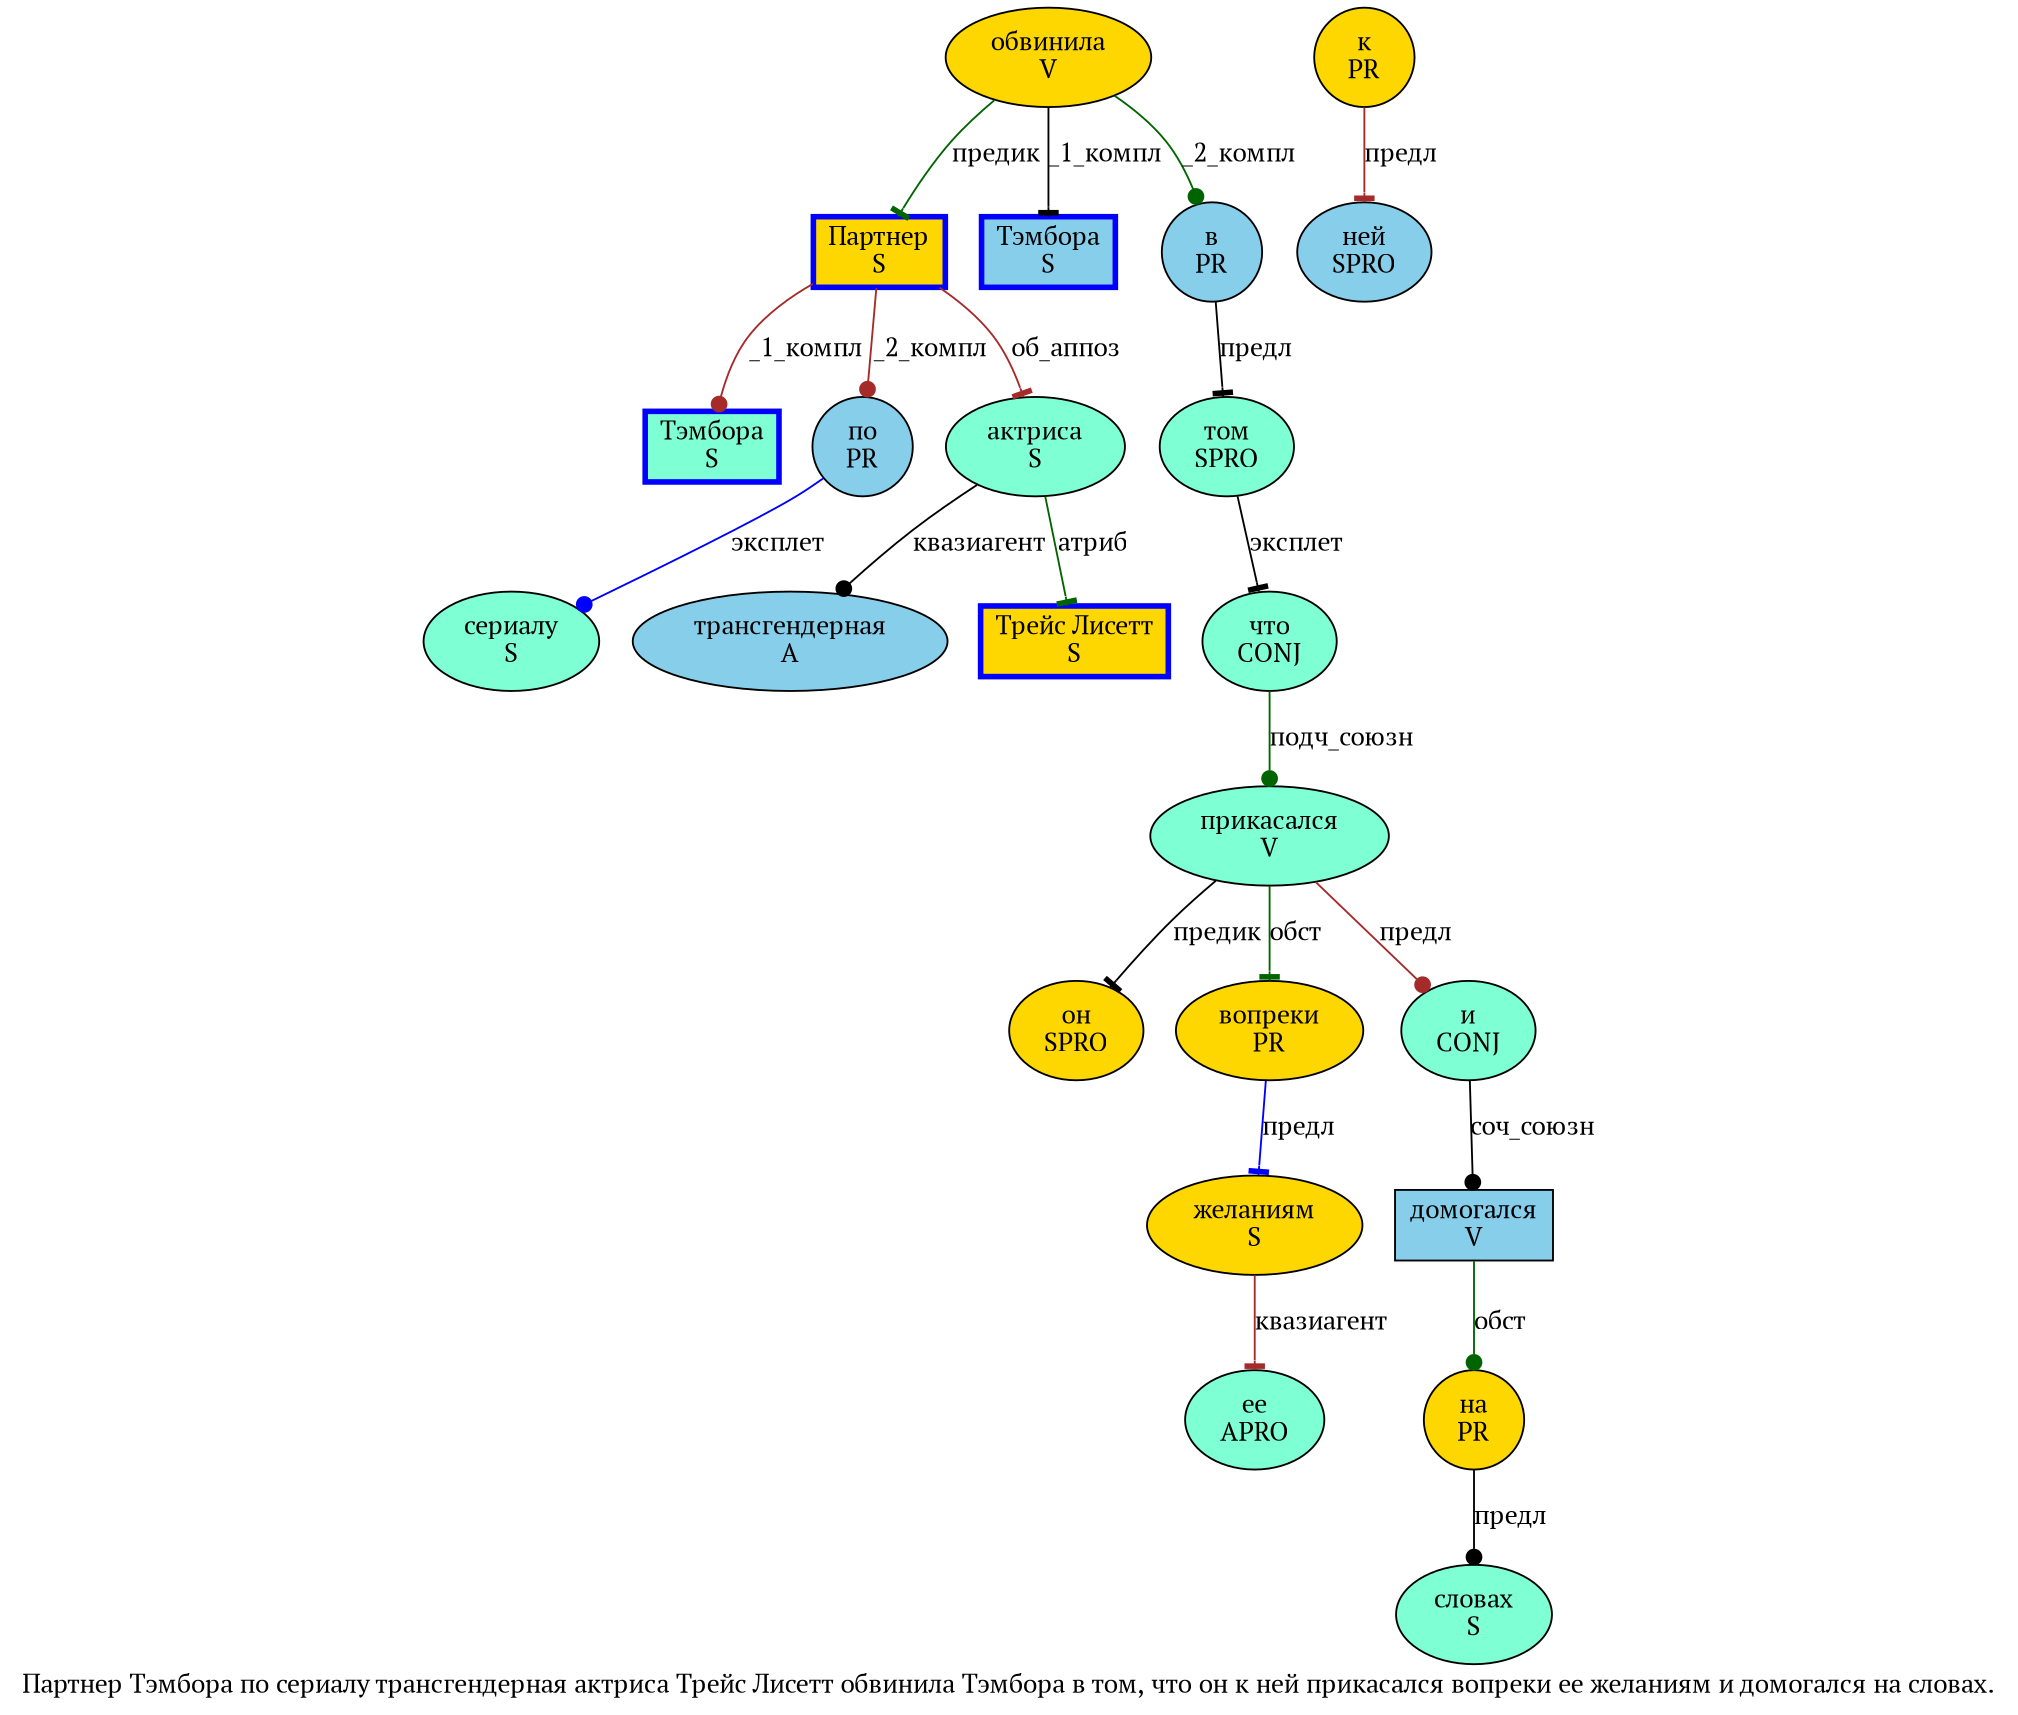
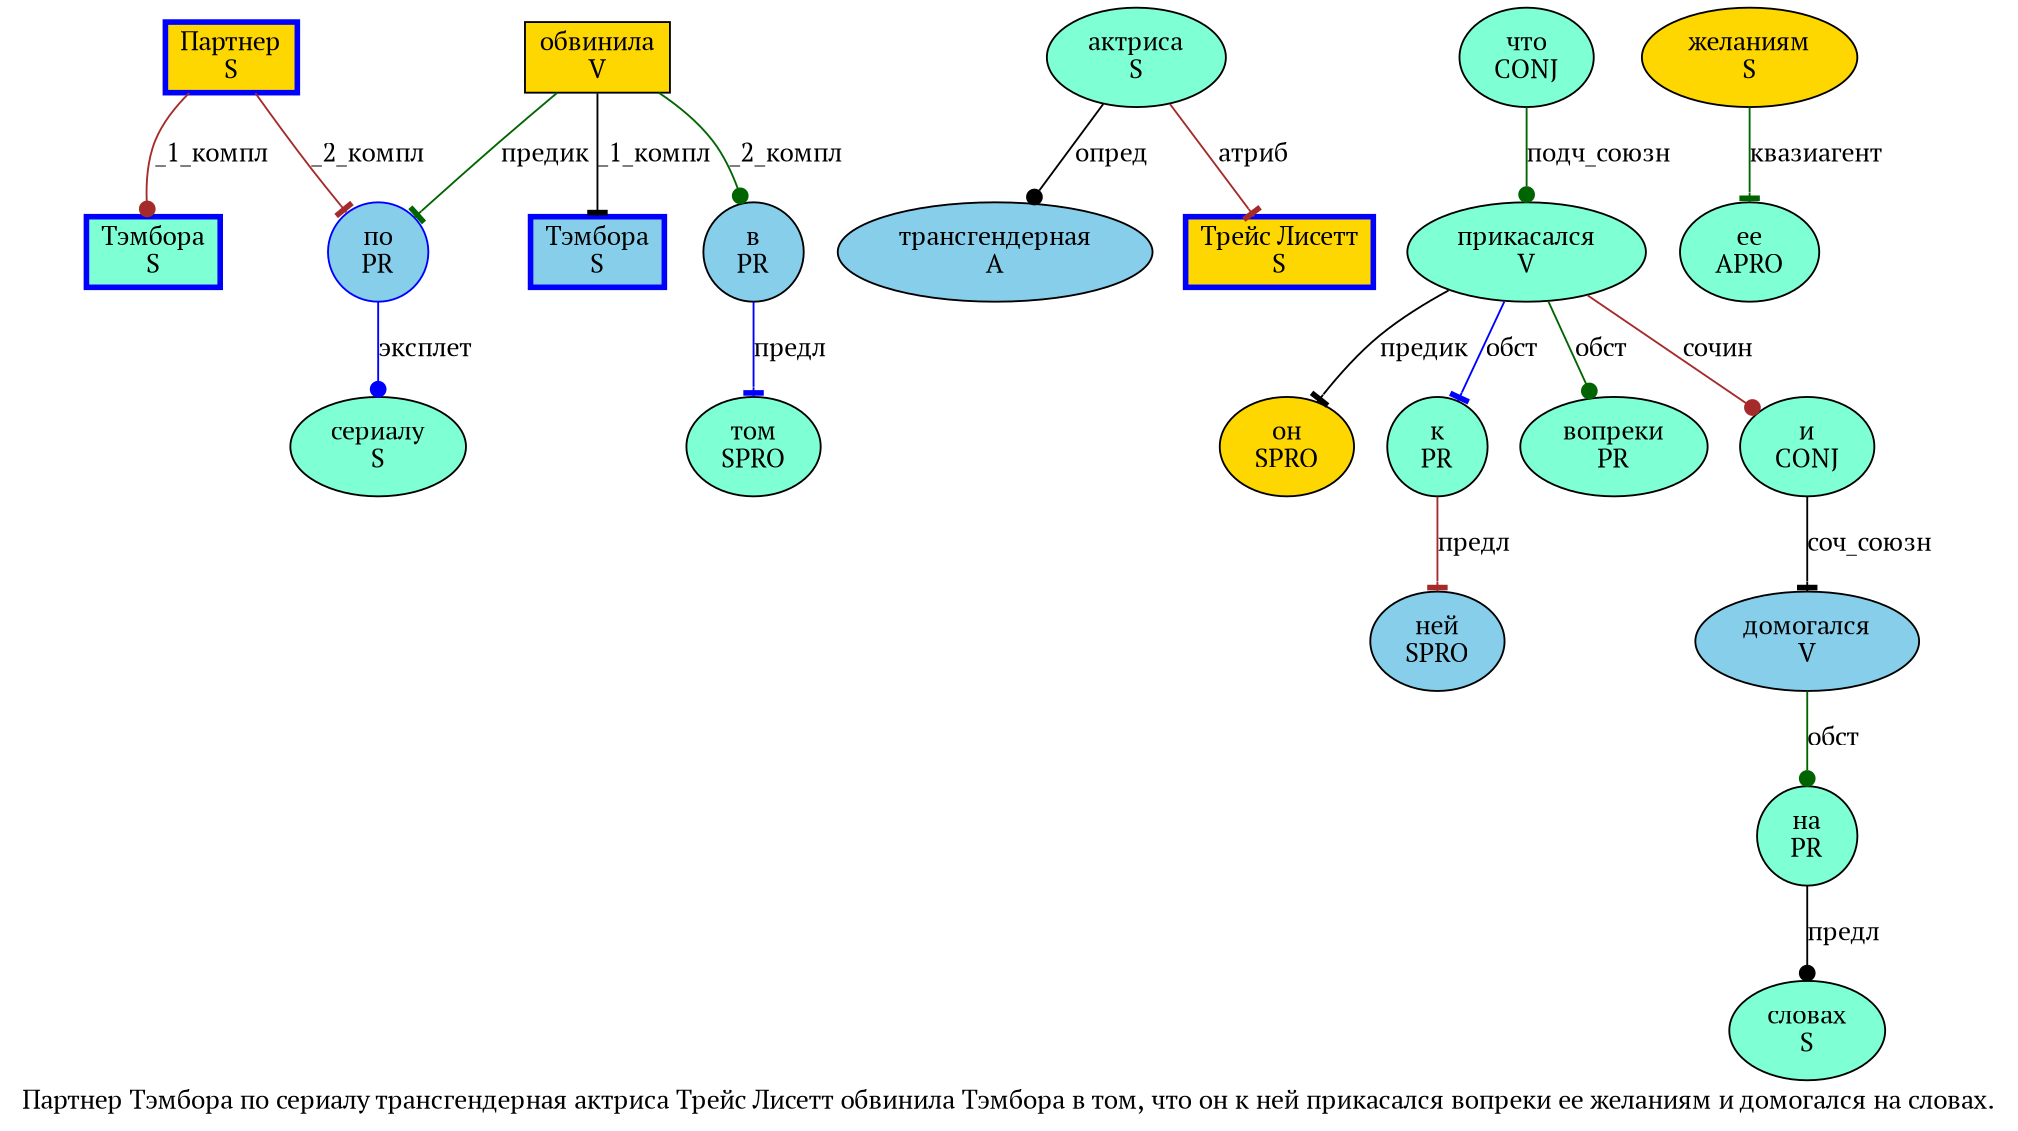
node "обвинила V": shape ellipse -> box
node "к PR": fillcolor gold -> aquamarine
edge "обвинила V" -> "Партнер S": now "обвинила V" -> "по PR"
edge "Партнер S" -> "актриса S": removed, label "об_аппоз"
edge "Партнер S" -> "по PR": arrowhead dot -> tee
edge "в PR" -> "том SPRO": color black -> blue
edge "прикасался V" -> "к PR": added, label "обст"
node "по PR": color black -> blue
edge "том SPRO" -> "что CONJ": removed, label "эксплет"
edge "актриса S" -> "трансгендерная A": label "квазиагент" -> "опред"
edge "актриса S" -> "Трейс Лисетт S": color darkgreen -> brown
edge "прикасался V" -> "вопреки PR": arrowhead tee -> dot
edge "прикасался V" -> "и CONJ": label "предл" -> "сочин"
node "вопреки PR": fillcolor gold -> aquamarine
edge "вопреки PR" -> "желаниям S": removed, label "предл"
edge "и CONJ" -> "домогался V": arrowhead dot -> tee
node "домогался V": shape box -> ellipse
edge "желаниям S" -> "ее APRO": color brown -> darkgreen
node "на PR": fillcolor gold -> aquamarine
